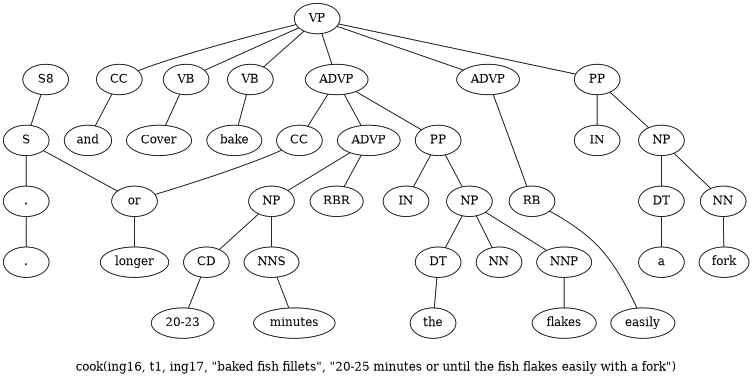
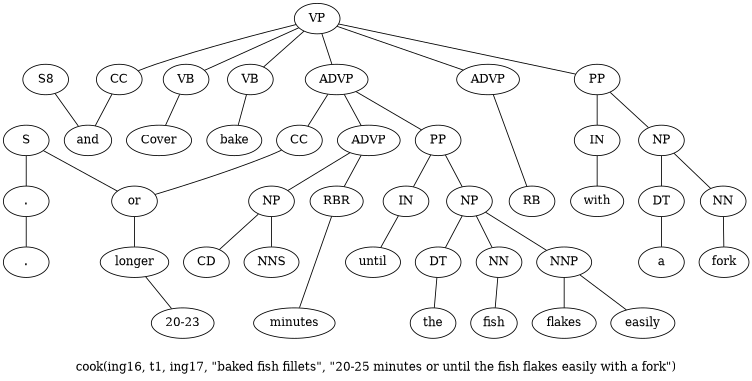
edge "S8" -- "S": now "S8" -- "and"
node "with": added
edge "RB" -- "easily": now "NNP" -- "easily"
node "until": added
edge "CD" -- "20-23": now "longer" -- "20-23"
edge "NNS" -- "minutes": now "RBR" -- "minutes"
node "fish": added
